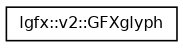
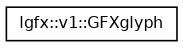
node "lgfx::v2::GFXglyph": label "lgfx::v2::GFXglyph" -> "lgfx::v1::GFXglyph"
